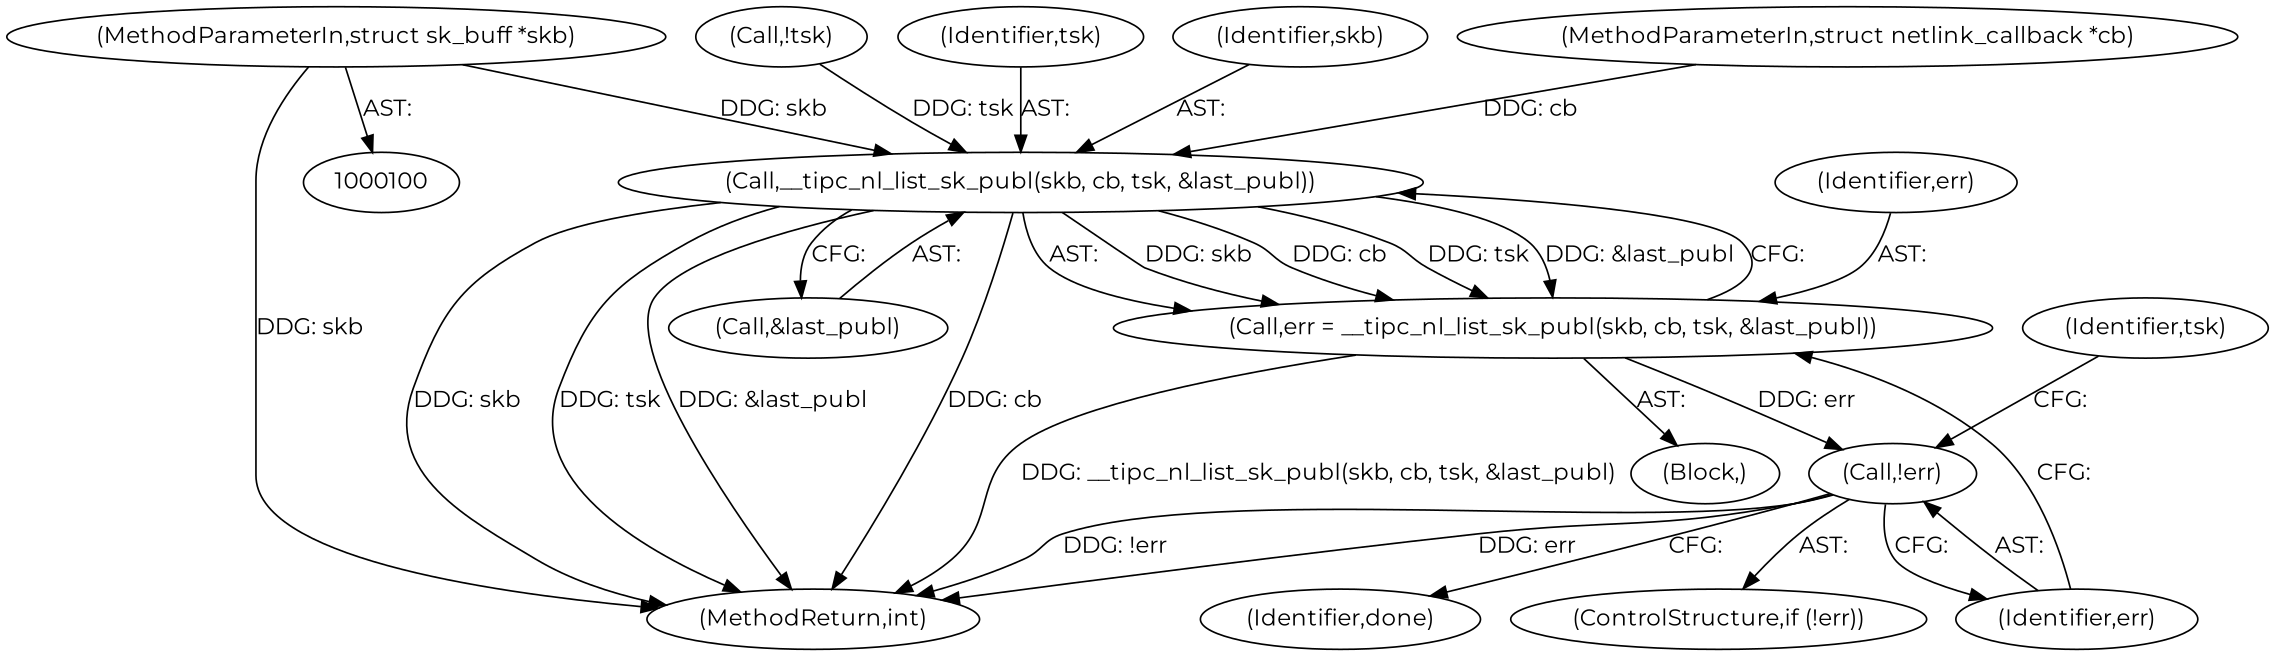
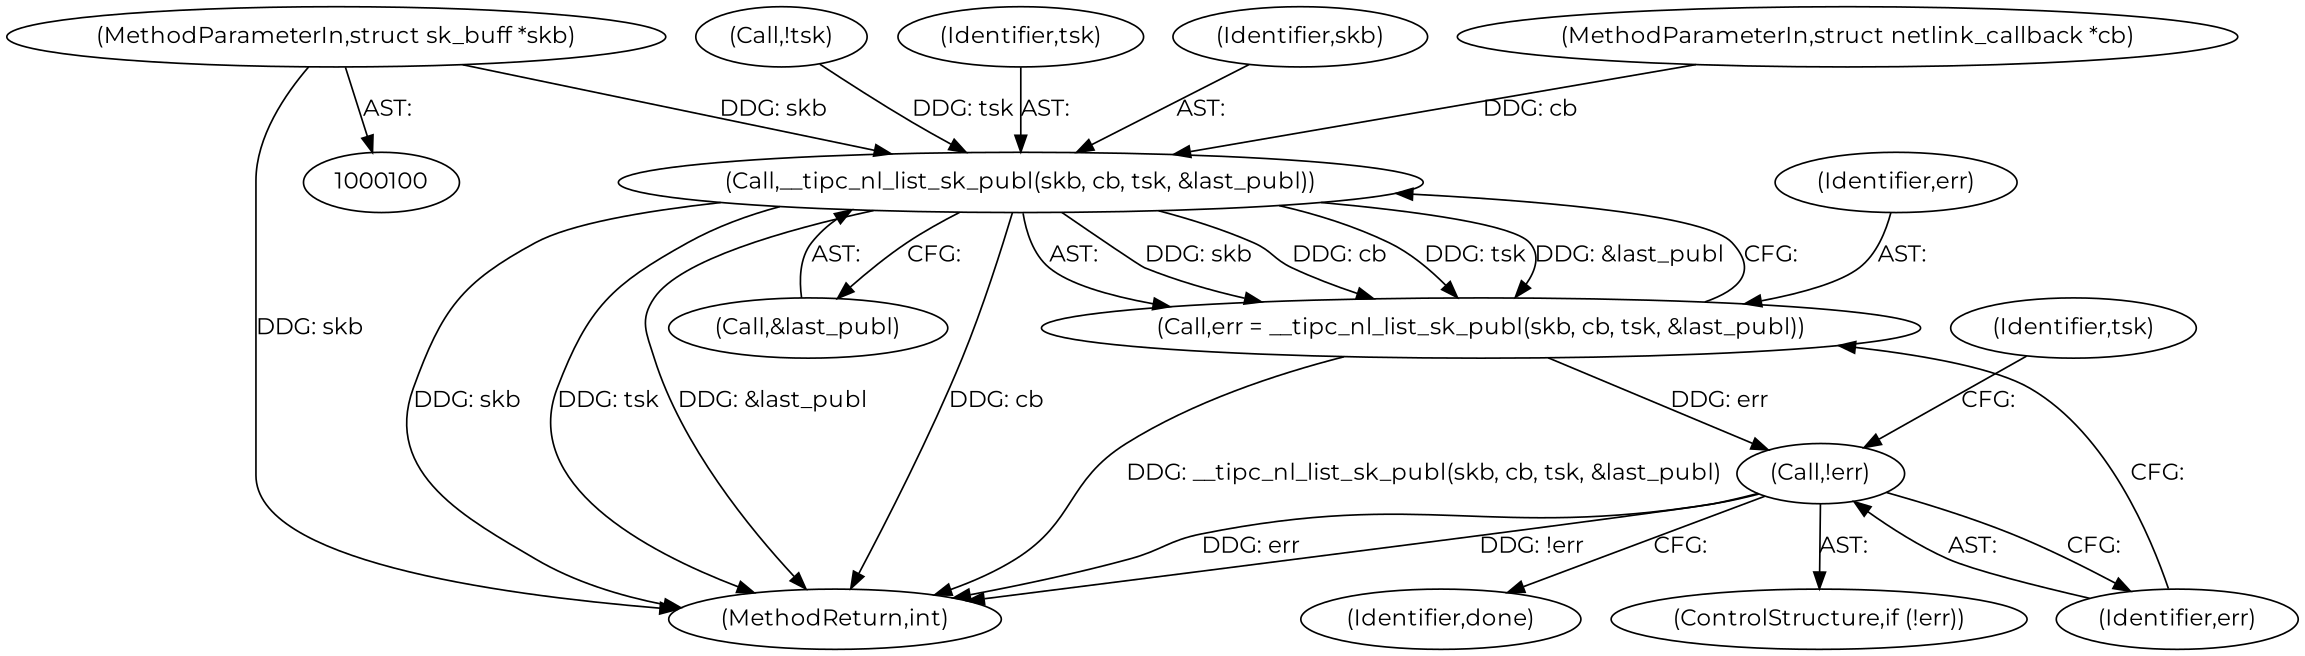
node "(Block,)": removed
